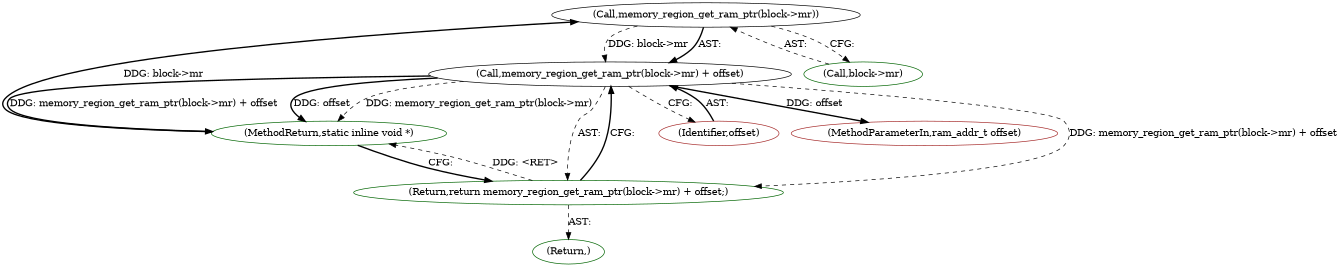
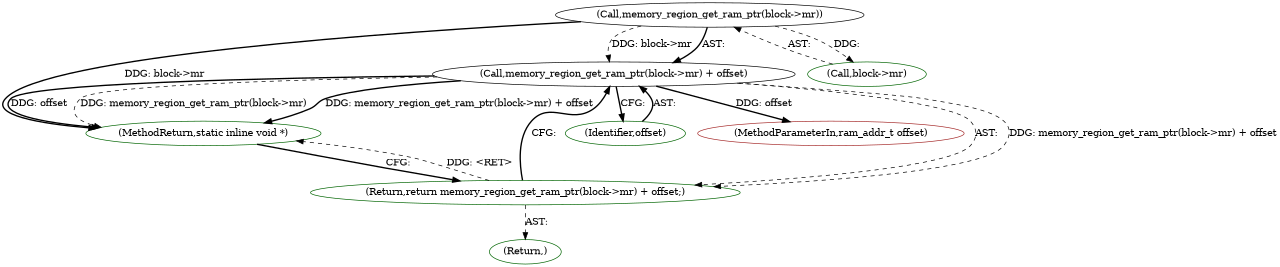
edge "(Call,memory_region_get_ram_ptr(block->mr))" -> "(Call,block->mr)": label "CFG: " -> "DDG: "
edge "(MethodReturn,static inline void *)" -> "(Call,memory_region_get_ram_ptr(block->mr))": reversed
edge "(Call,memory_region_get_ram_ptr(block->mr) + offset)" -> "(Identifier,offset)": style dashed -> bold
node "(Identifier,offset)": color brown -> darkgreen
